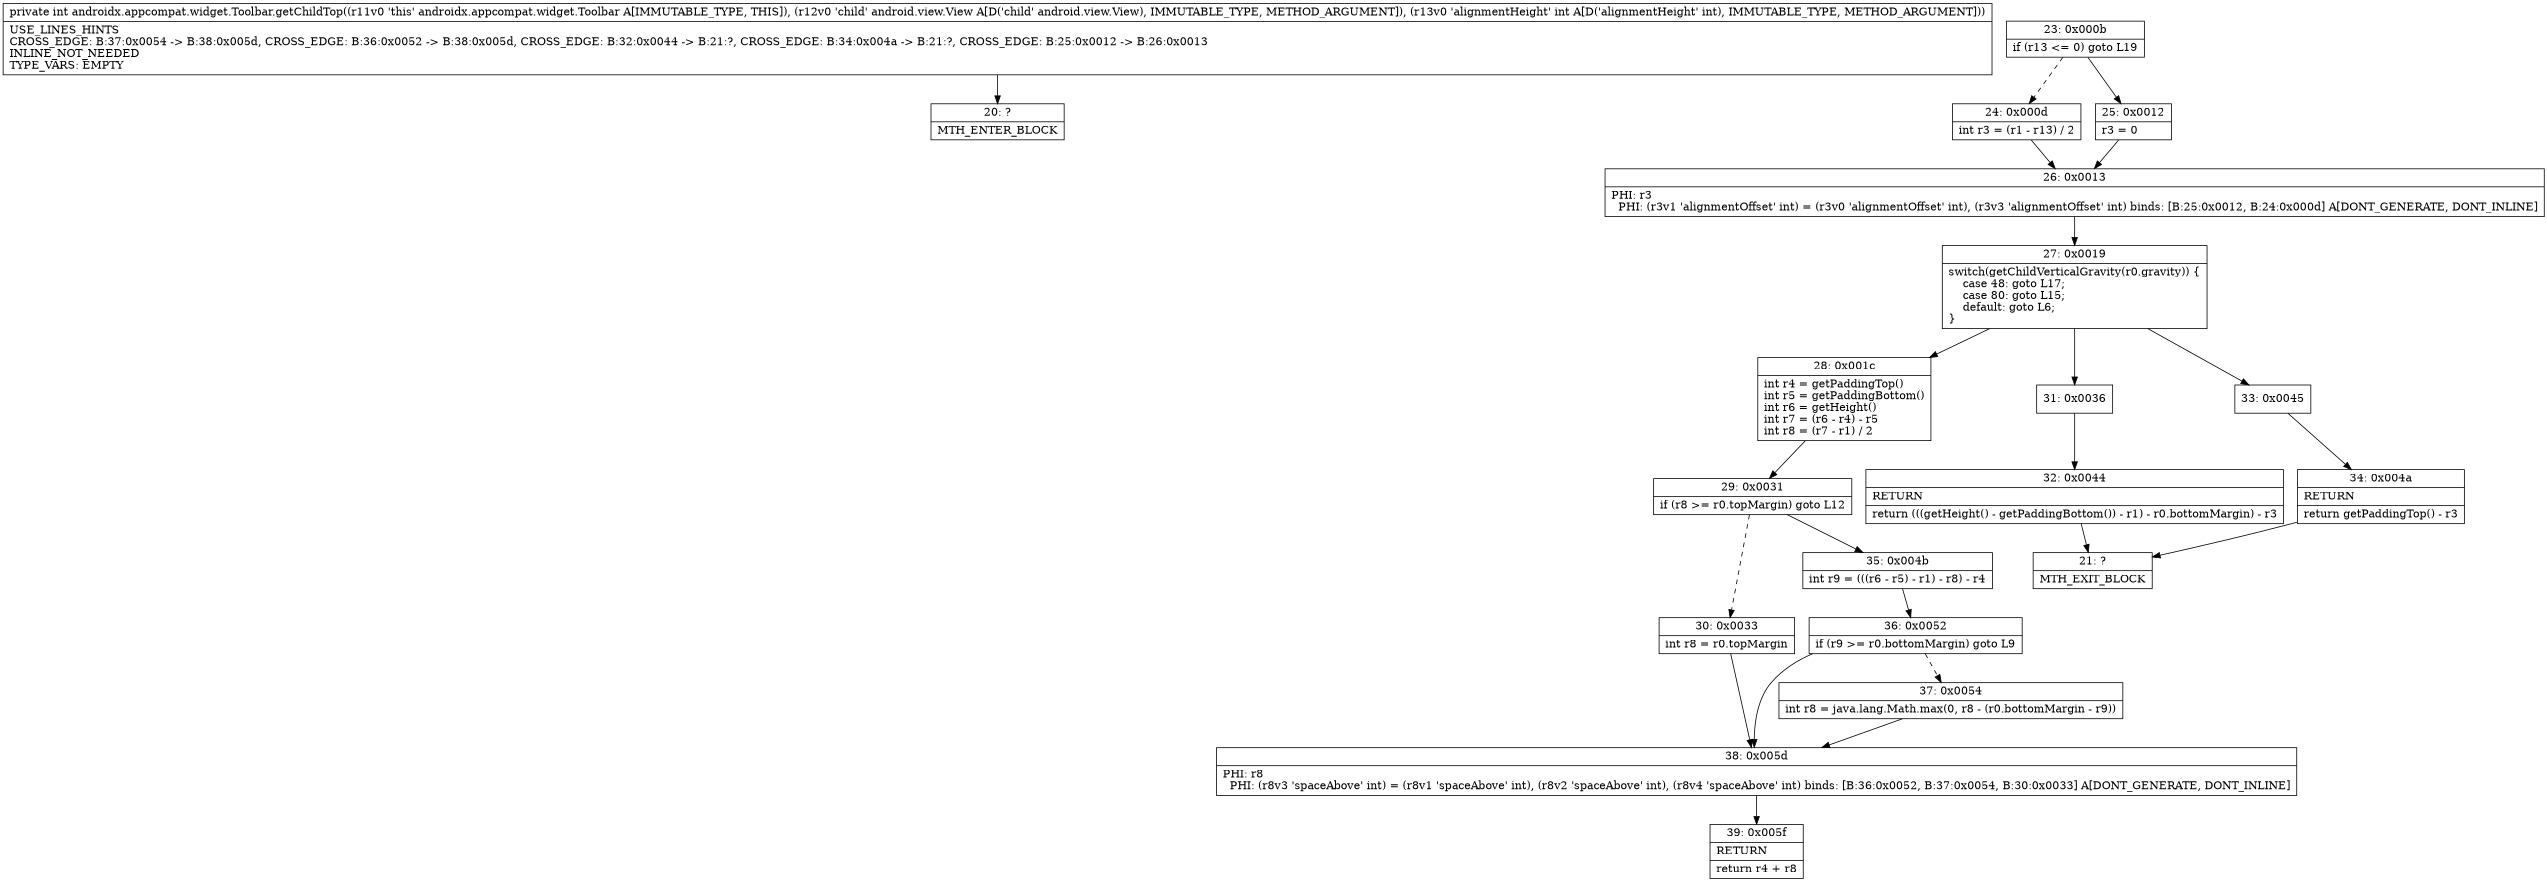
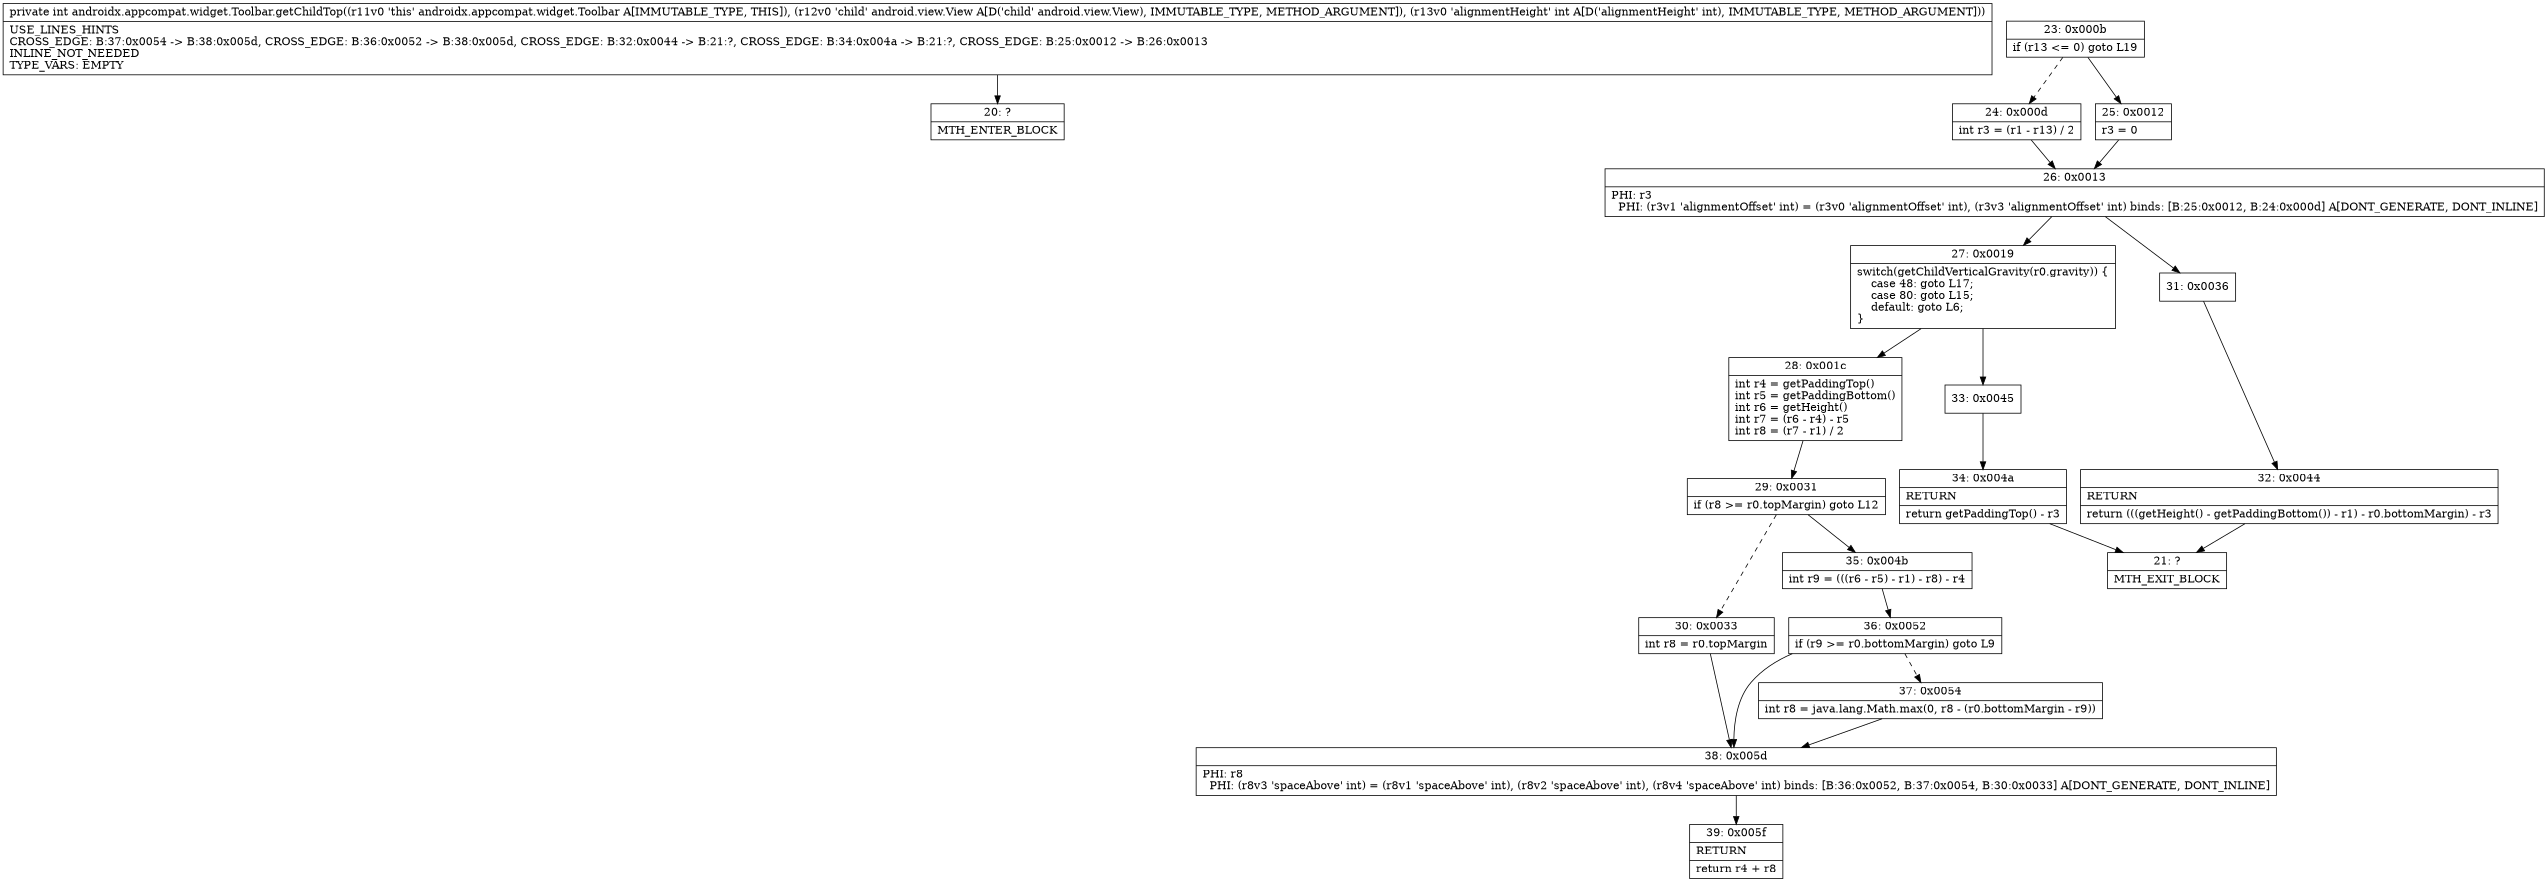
edge "27: 0x0019" -> "31: 0x0036": now "26: 0x0013" -> "31: 0x0036"
